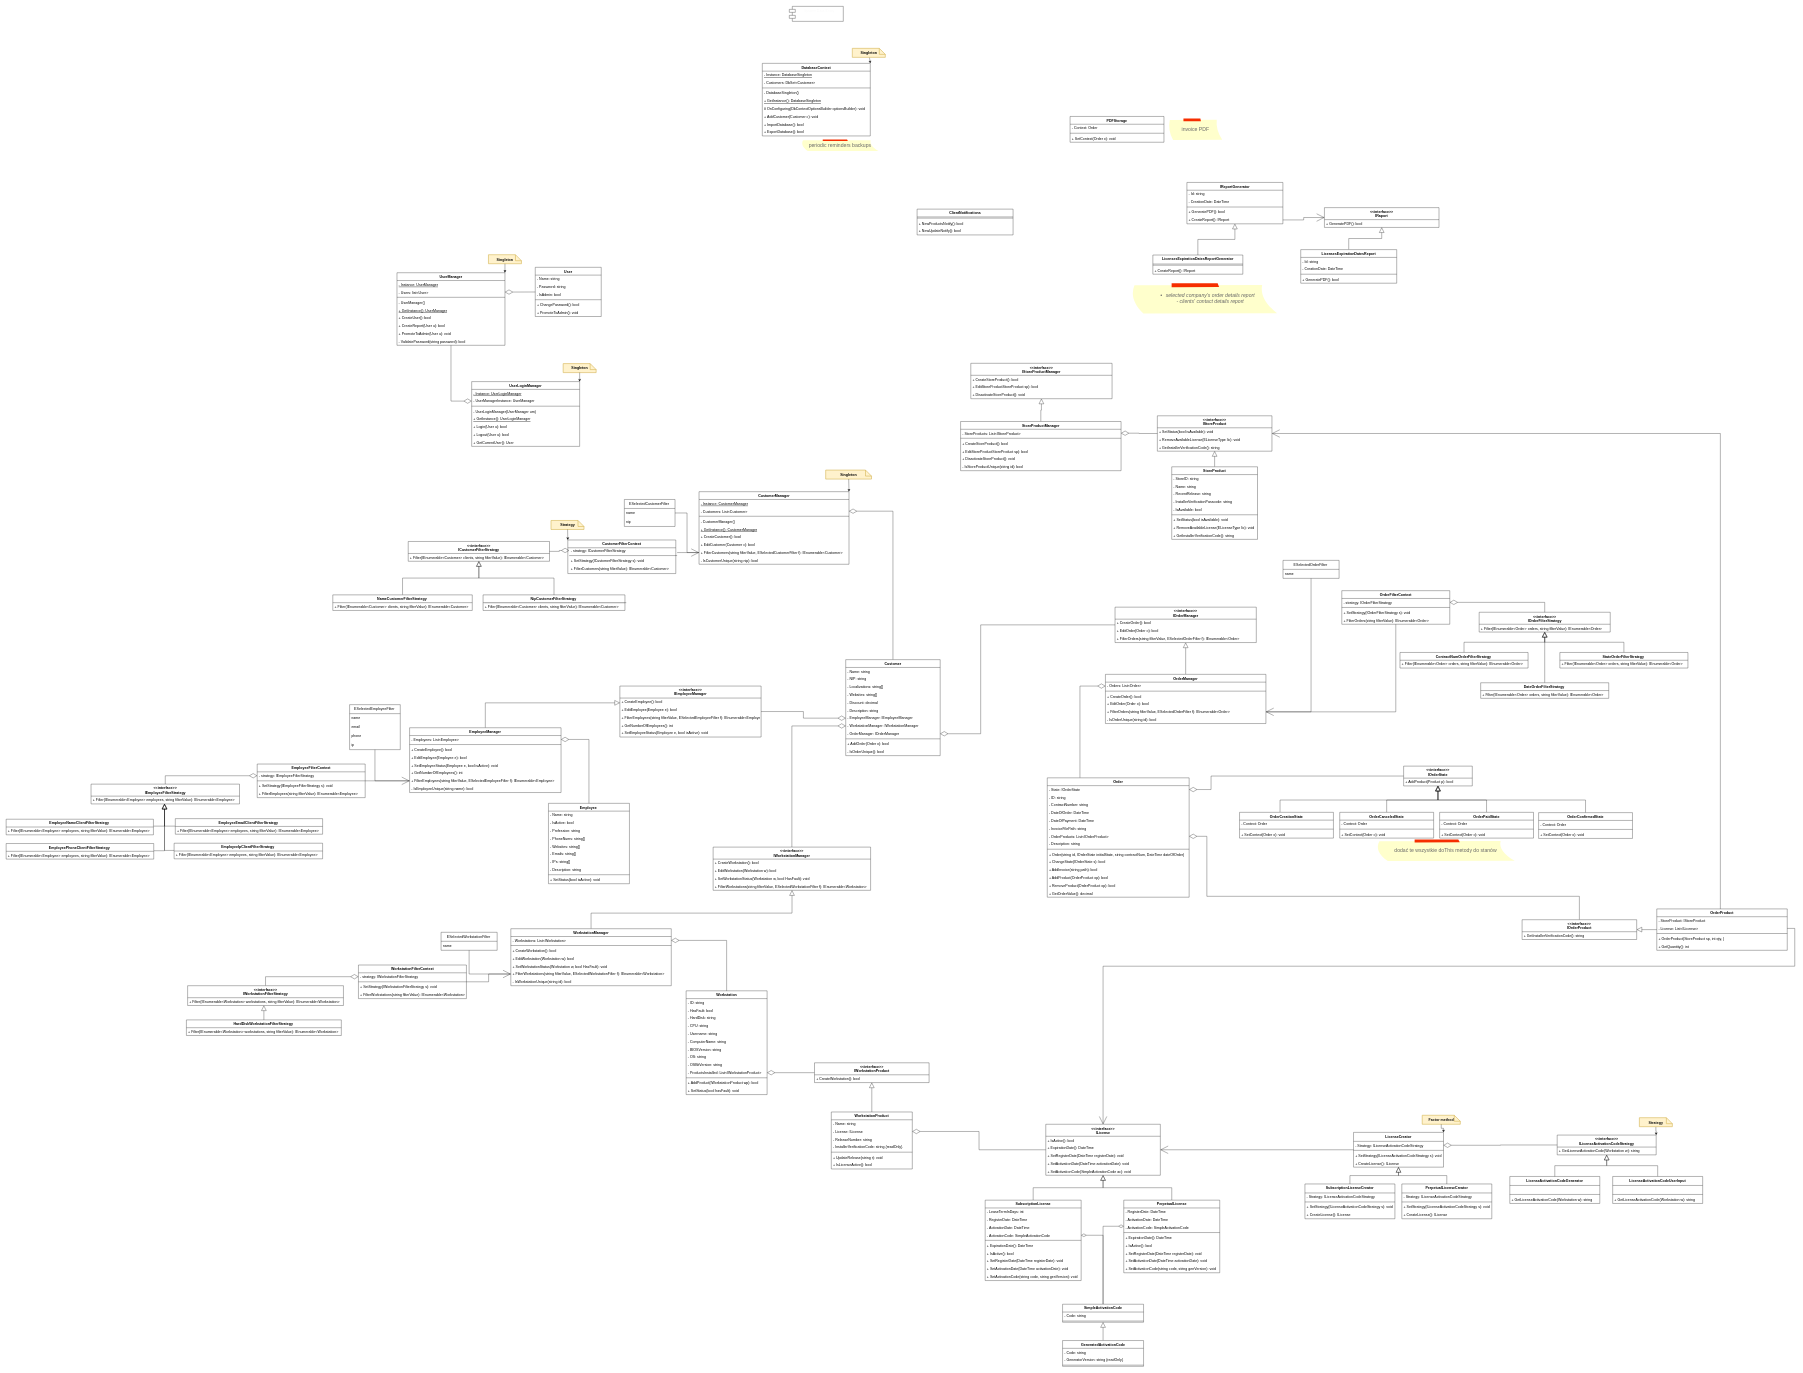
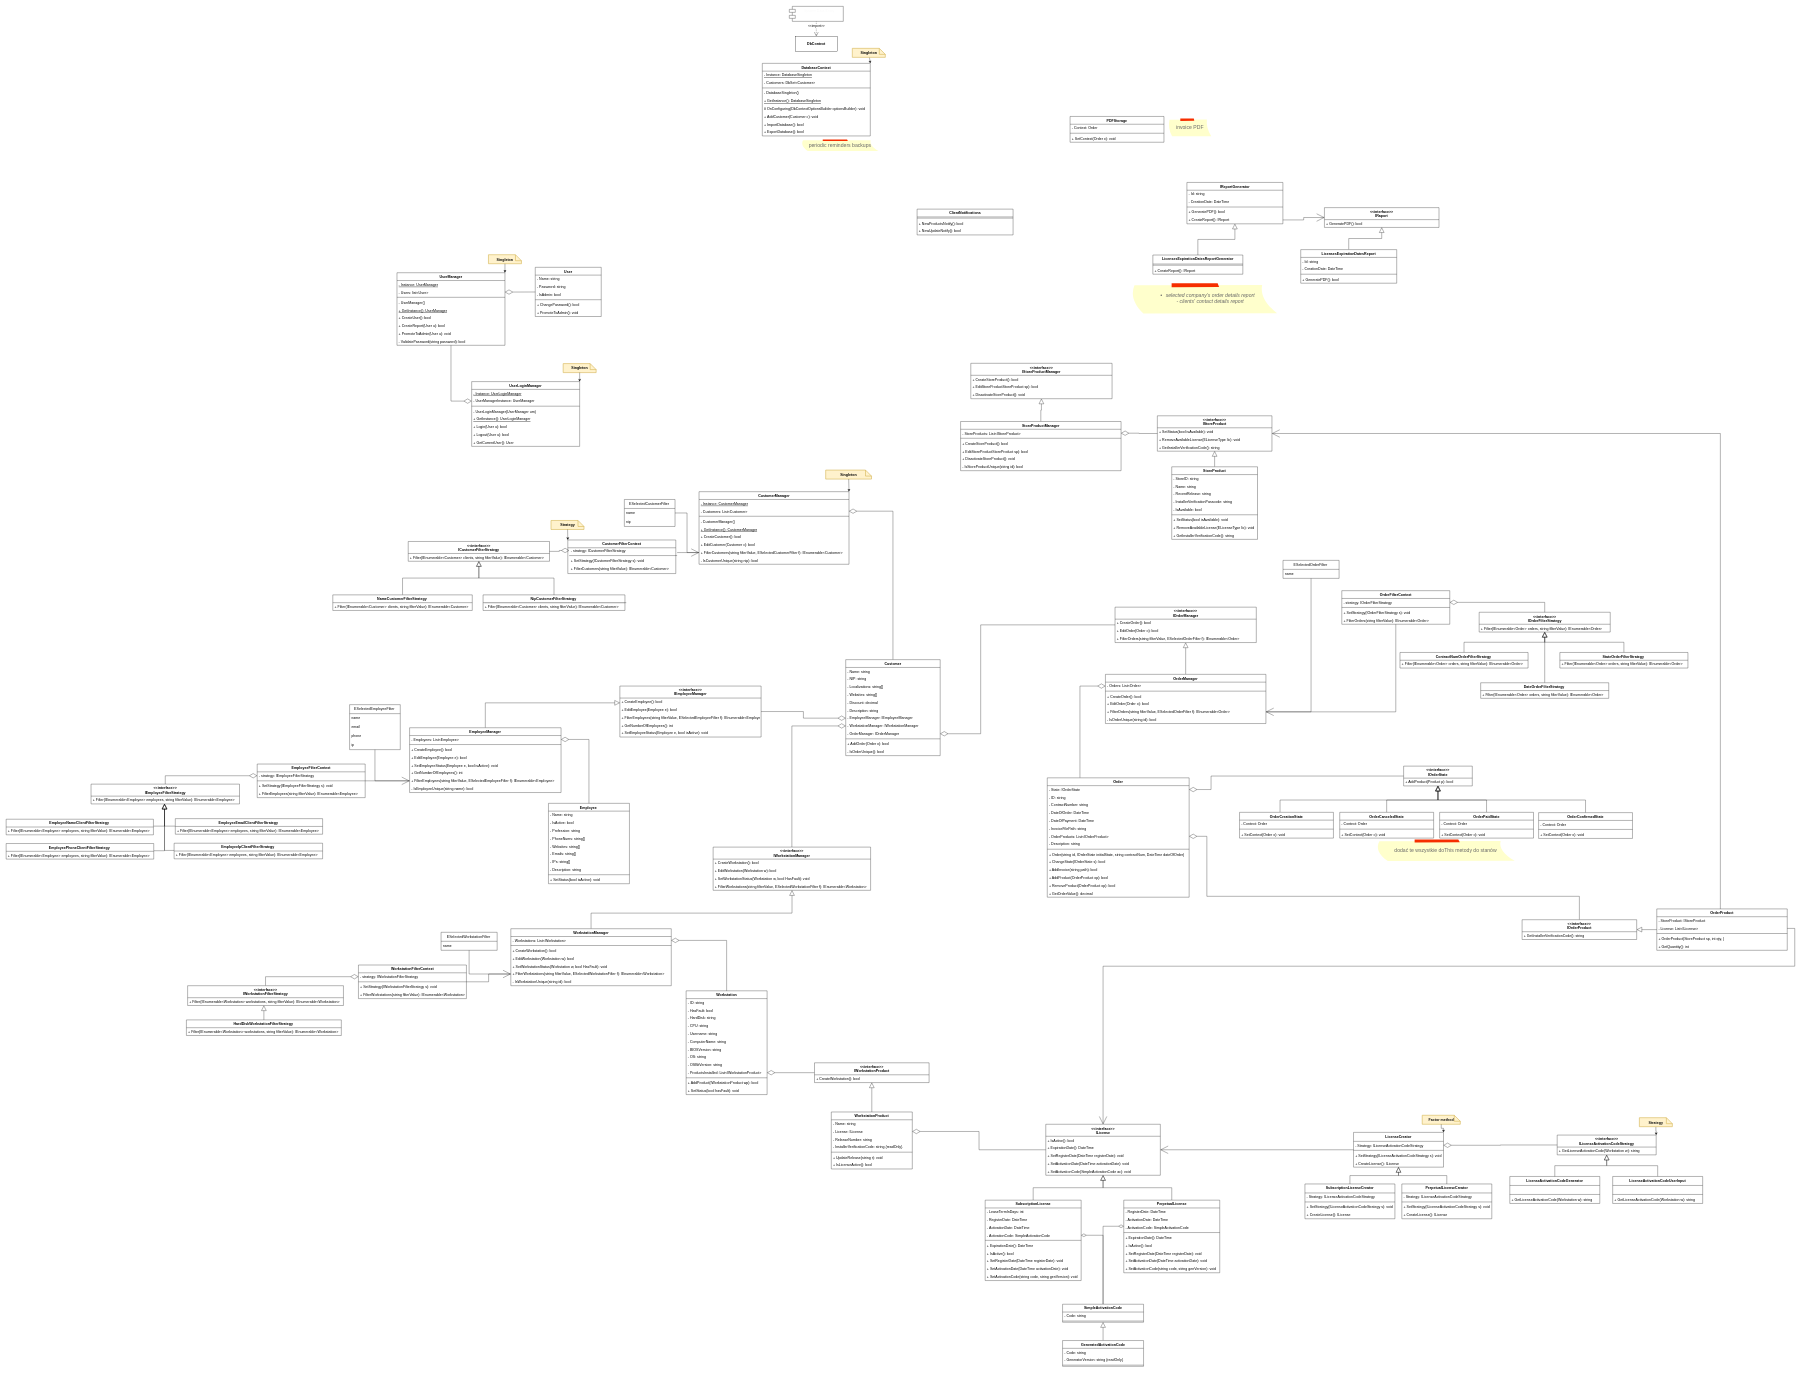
edge "System.Data.Entity" -> "DbContext": added, label "<<import>>"
node "DbContext": added
node "invoice PDF": size 55x22 -> 44x18
